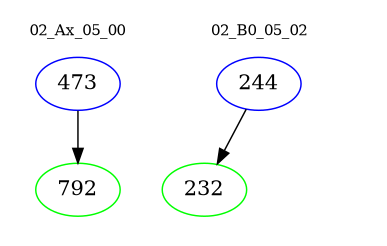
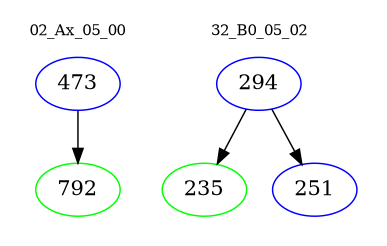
cluster "02_B0_05_02": label "02_B0_05_02" -> "32_B0_05_02"
node "244": label "244" -> "294"
node "232": label "232" -> "235"
node "251": added
